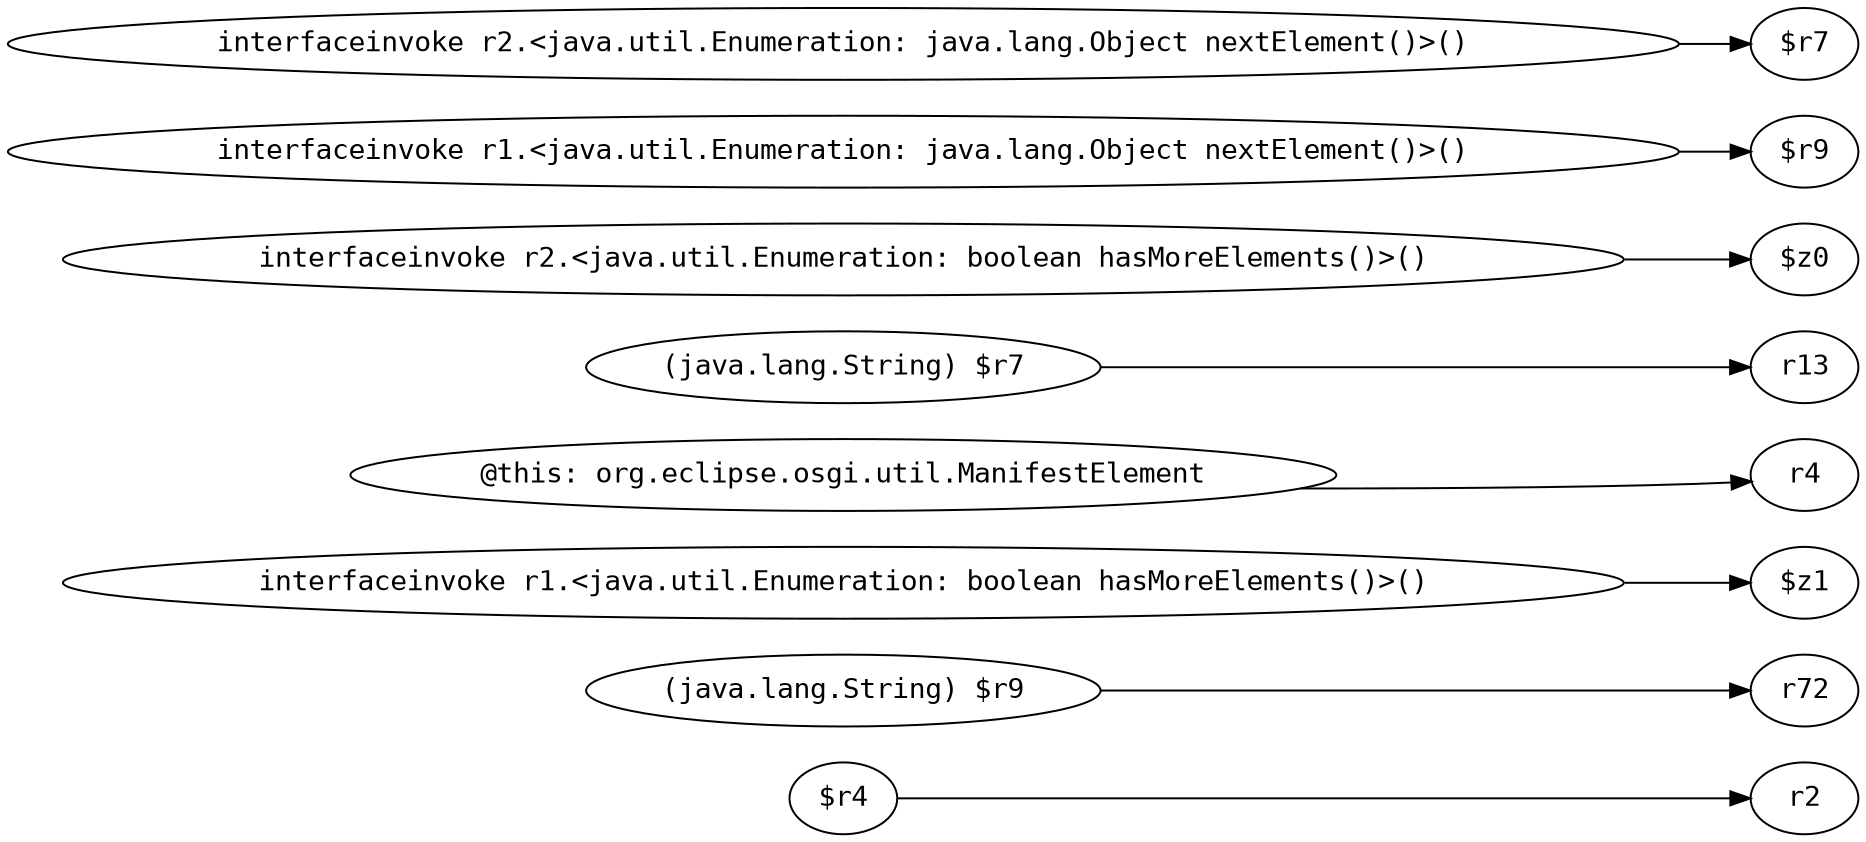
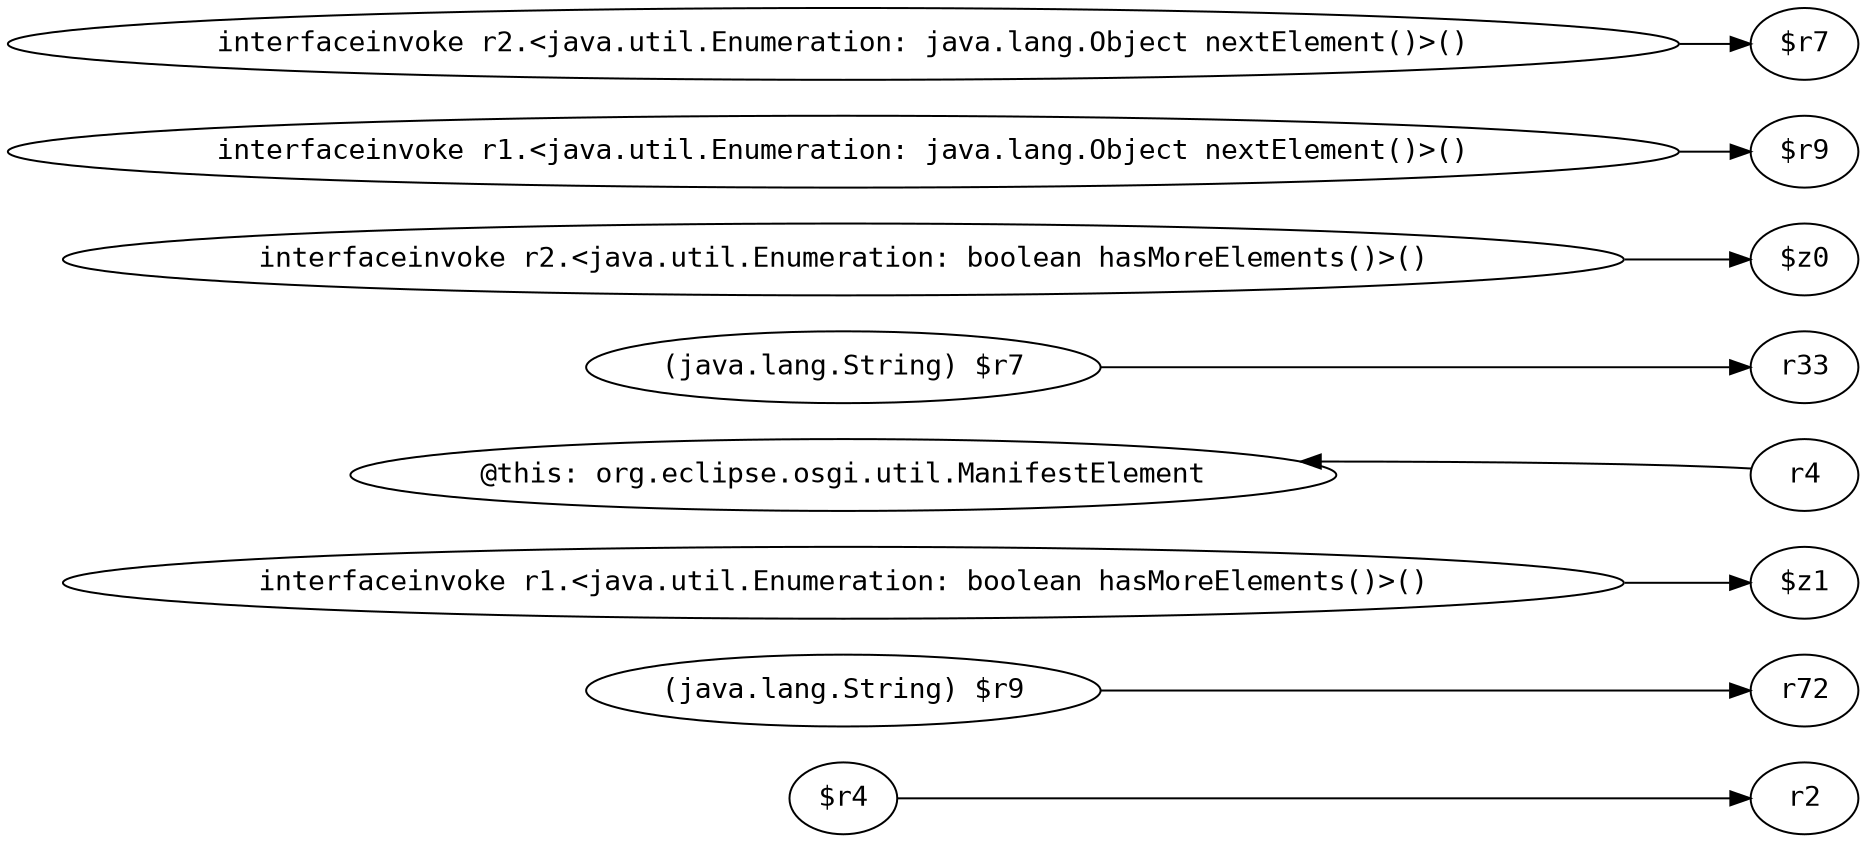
node "r13": label "r13" -> "r33"
edge "@this: org.eclipse.osgi.util.ManifestElement" -> "r4": reversed
